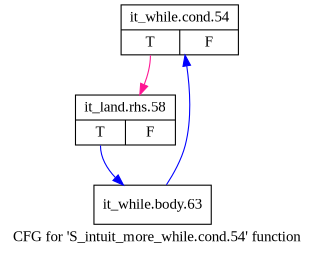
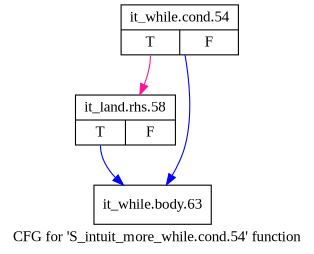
edge "it_while.body.63" -> "it_while.cond.54": reversed
